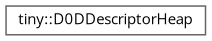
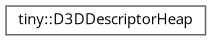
node "tiny::D0DDescriptorHeap": label "tiny::D0DDescriptorHeap" -> "tiny::D3DDescriptorHeap"
